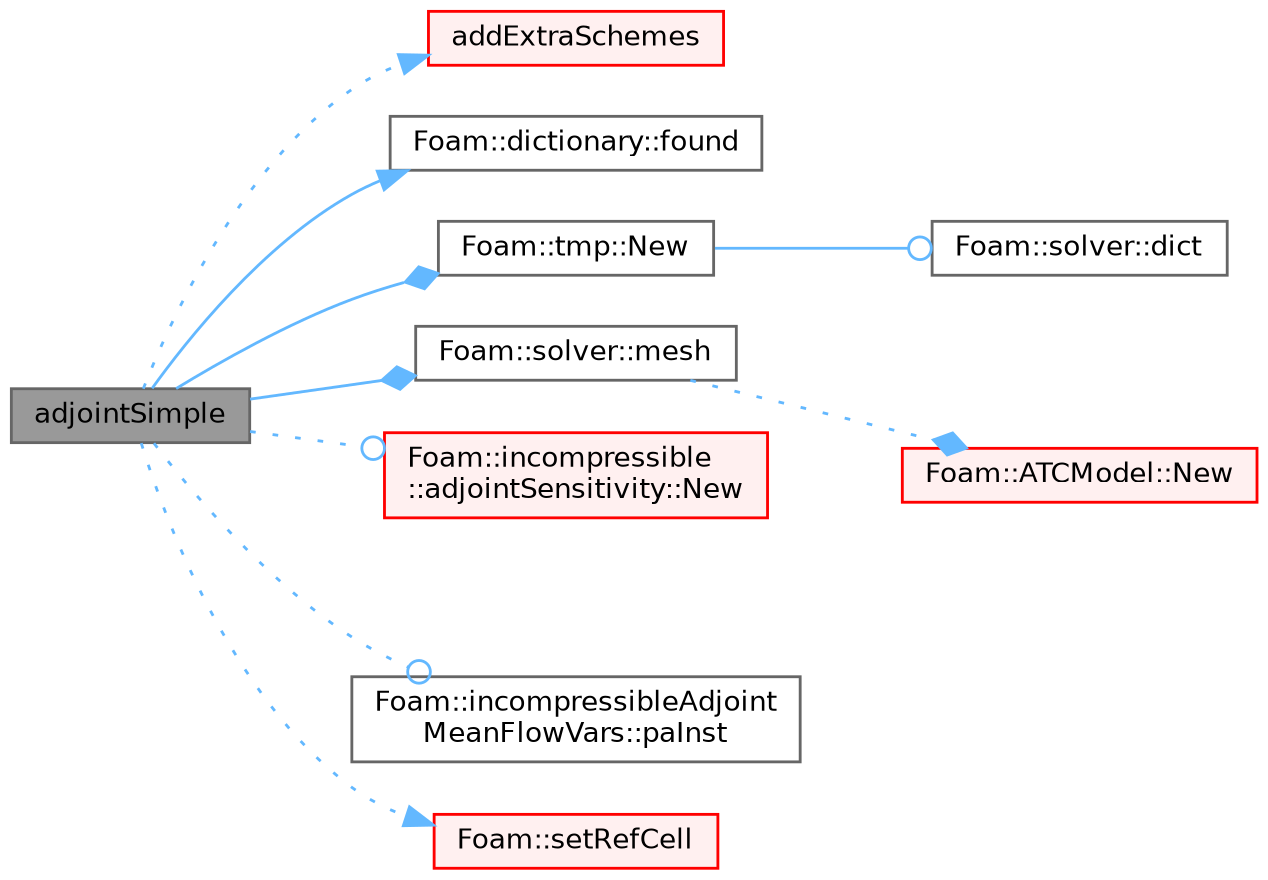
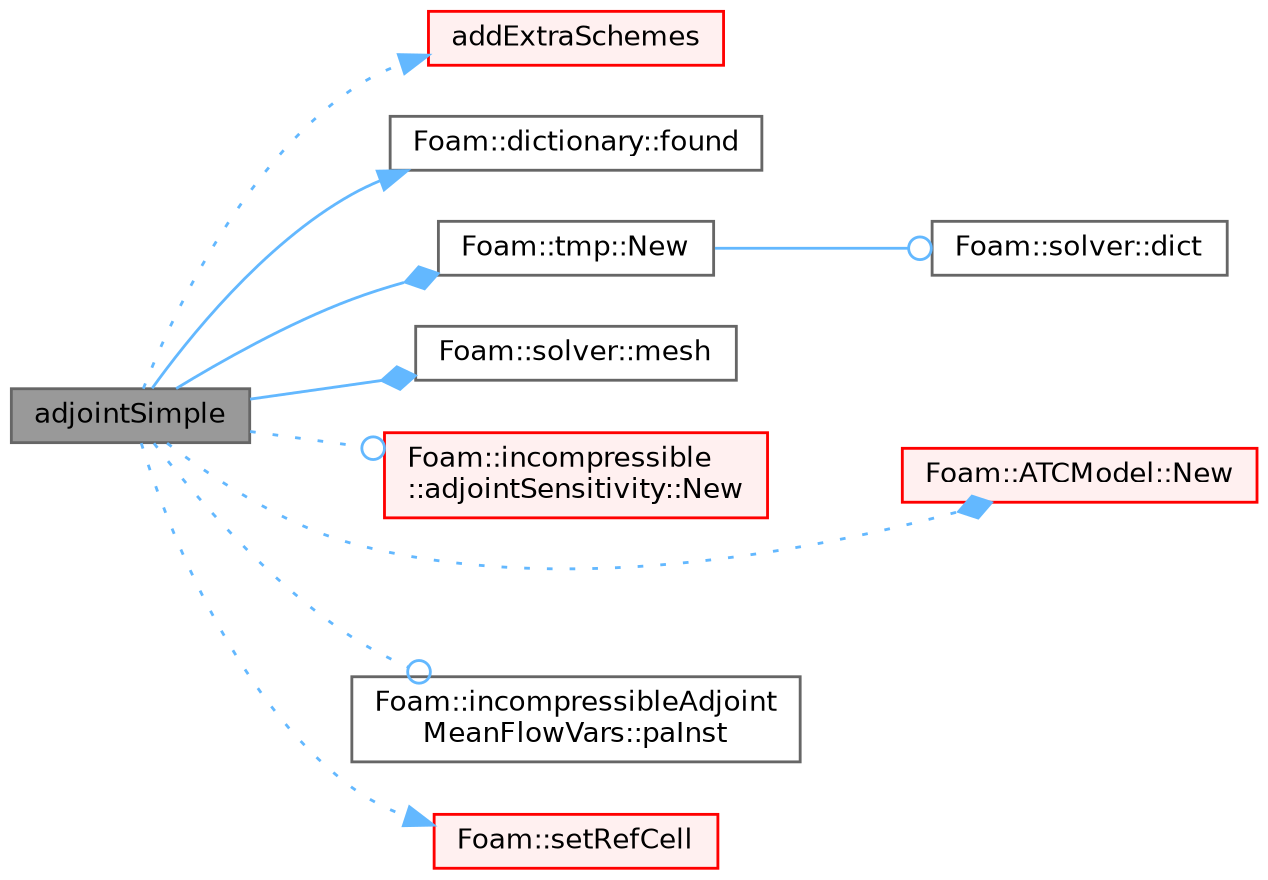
edge "Foam::solver::mesh" -> "Foam::ATCModel::New": now "adjointSimple" -> "Foam::ATCModel::New"
